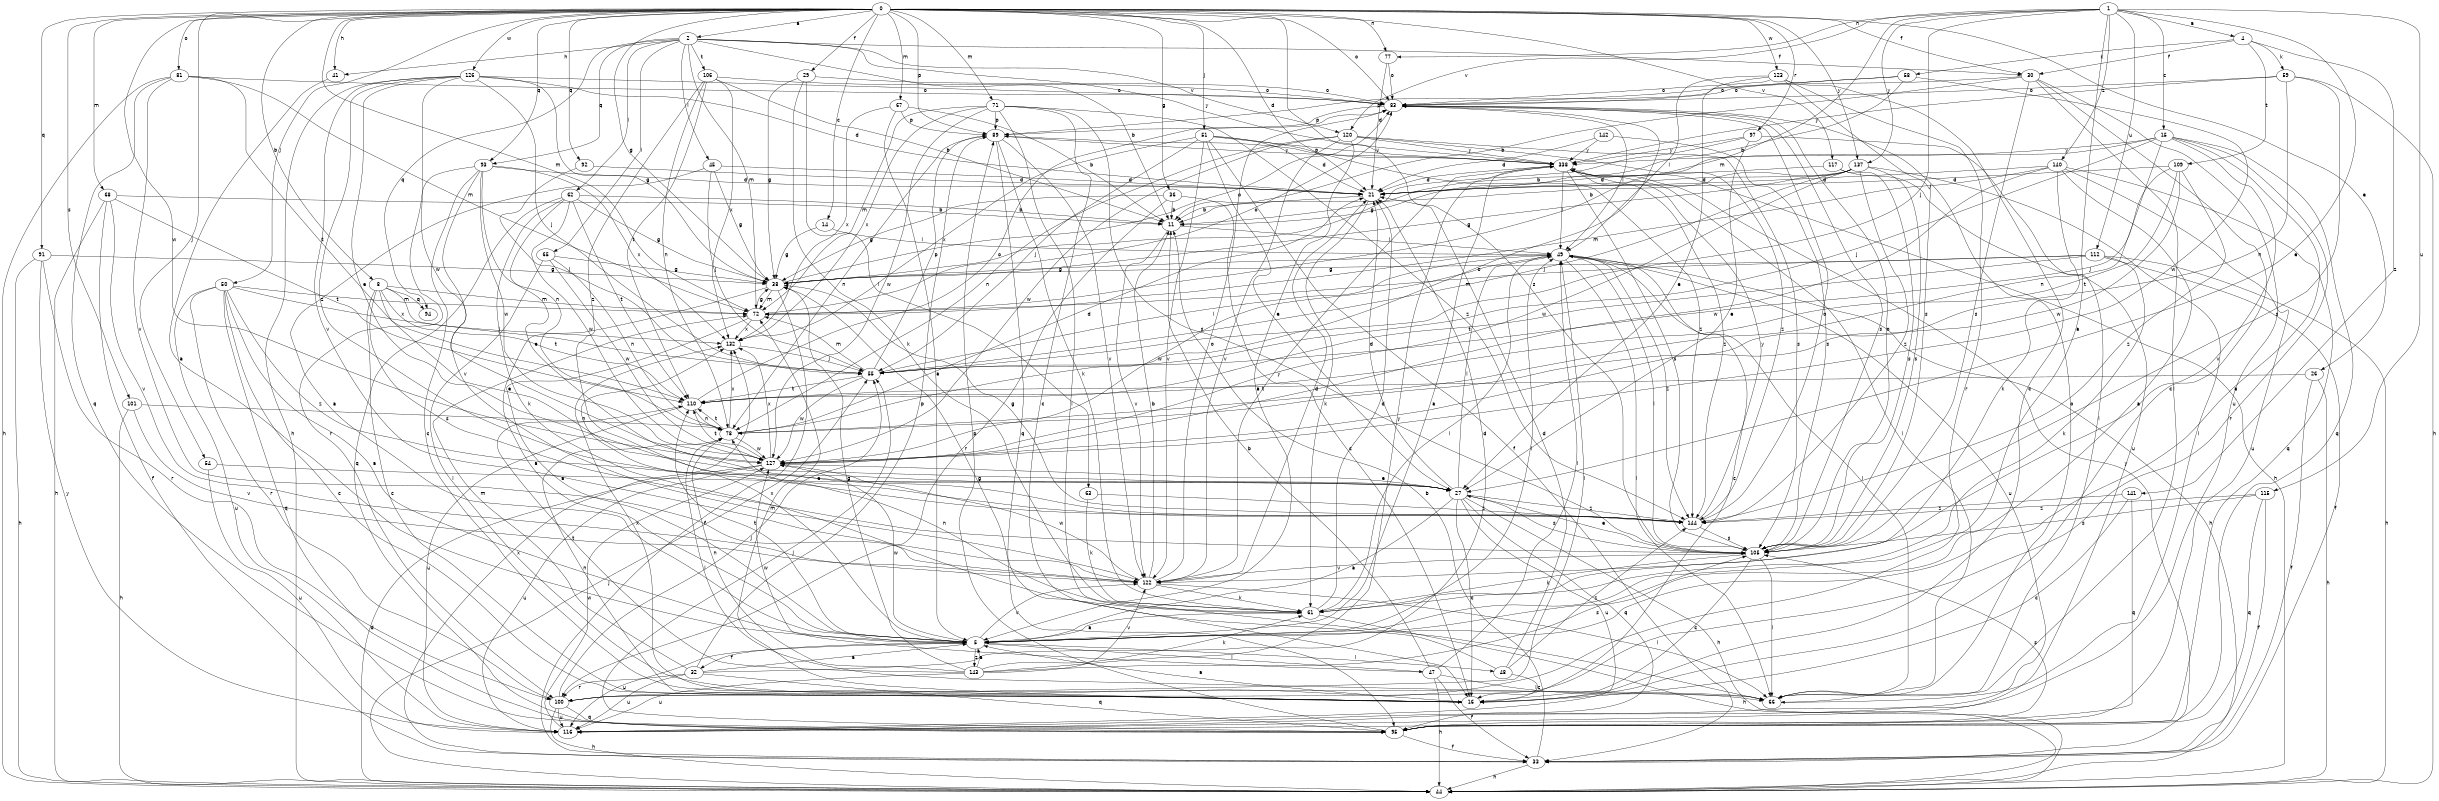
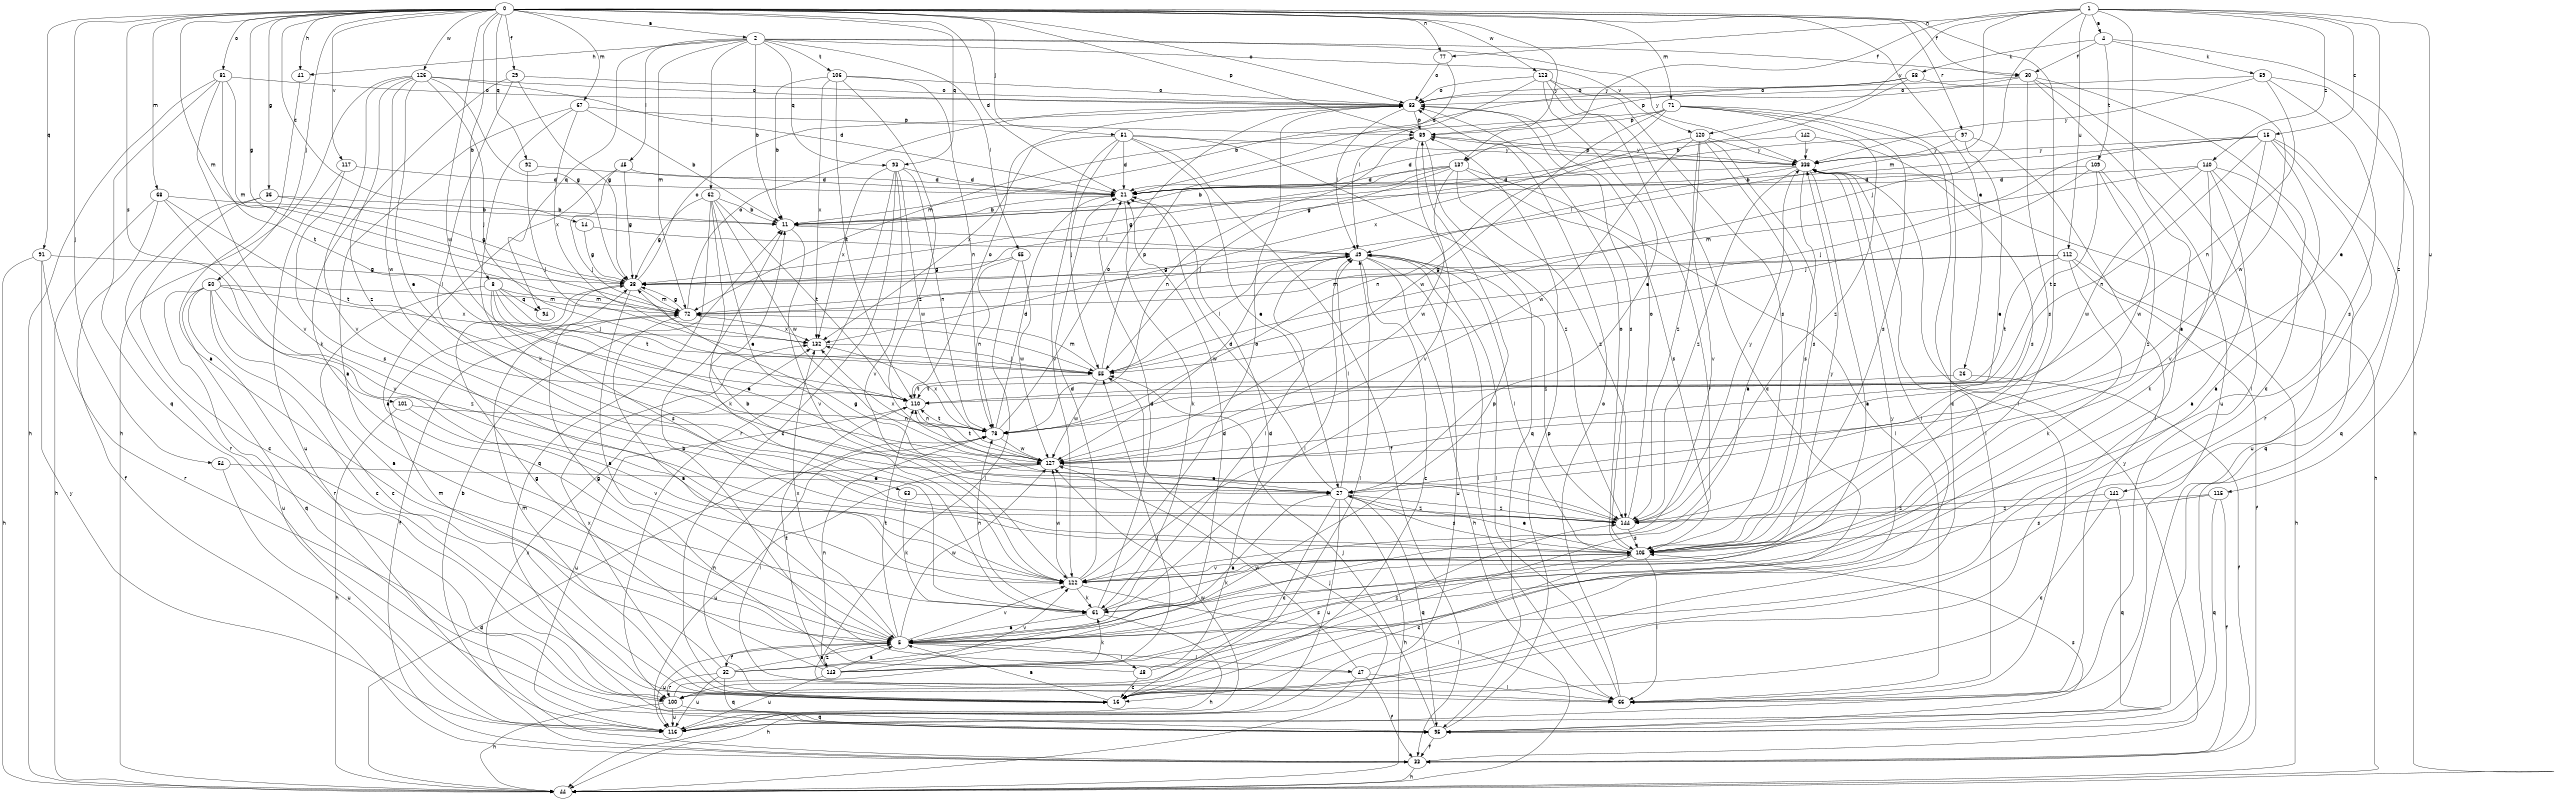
edge "89" -> "61": now "67" -> "61"
edge "47" -> "49": now "47" -> "338"
edge "26" -> "44": removed, label "h"
